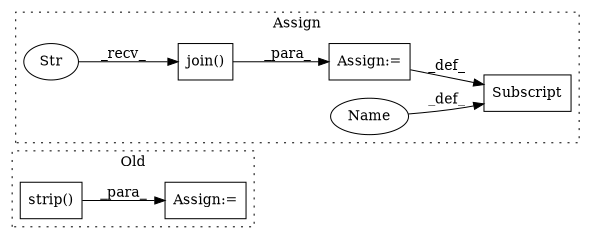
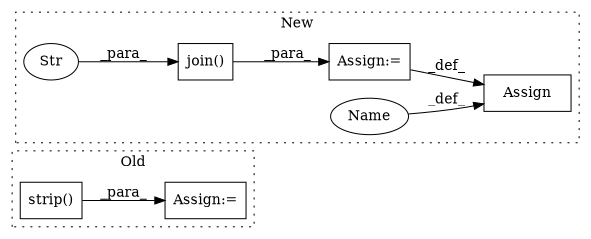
cluster "Assign": label "Assign" -> "New"
edge "Str" -> "join()": label "_recv_" -> "_para_"
node "Subscript": label "Subscript" -> "Assign"
